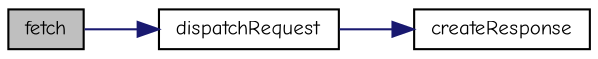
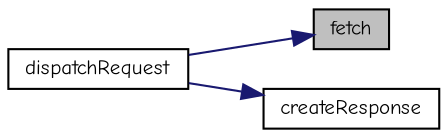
edge "fetch" -> "dispatchRequest": reversed
